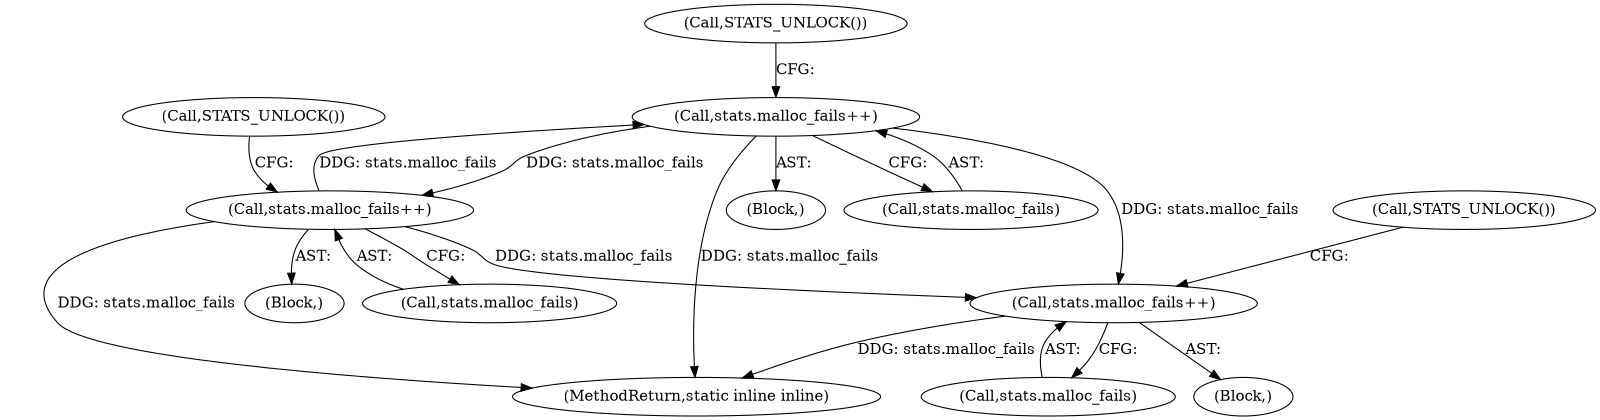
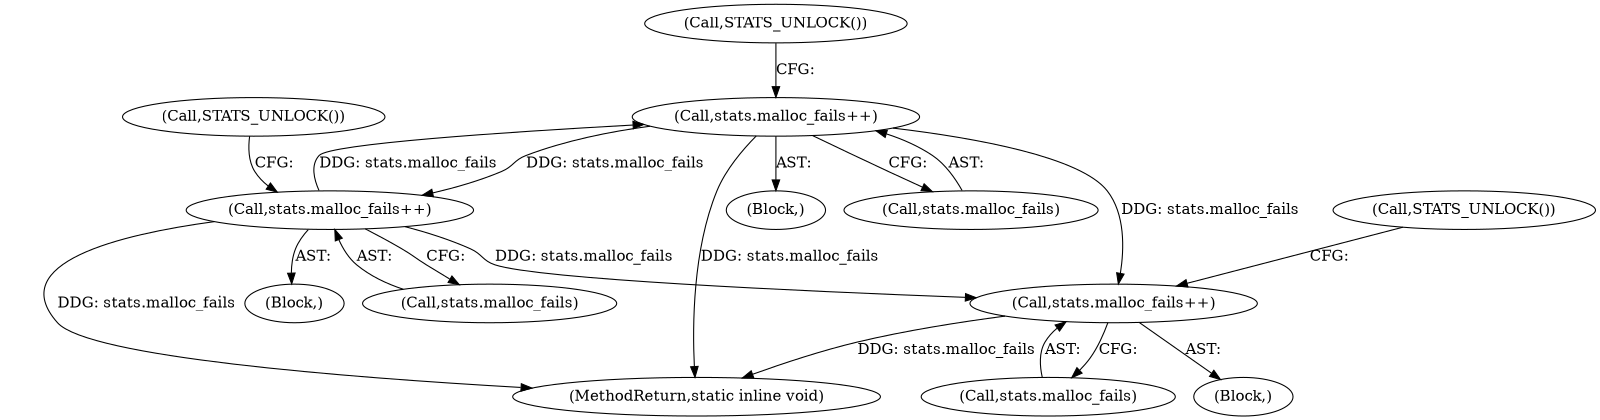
node "(MethodReturn,static inline inline)": label "(MethodReturn,static inline inline)" -> "(MethodReturn,static inline void)"
